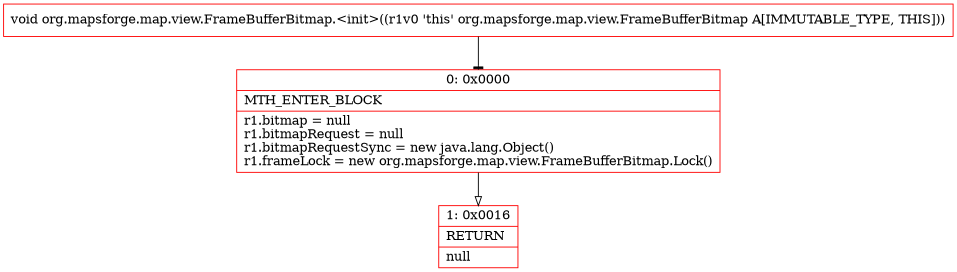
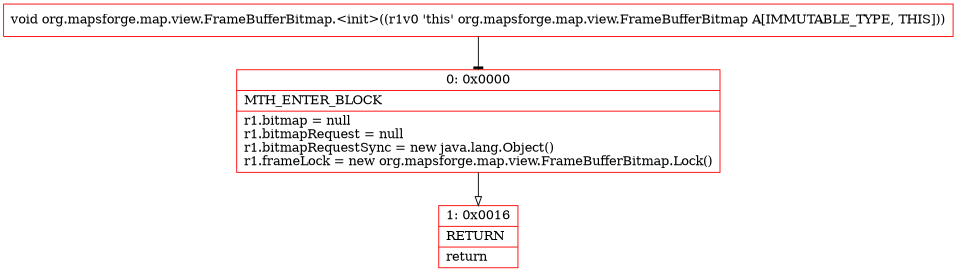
node "1: 0x0016": text "null" -> "return"
